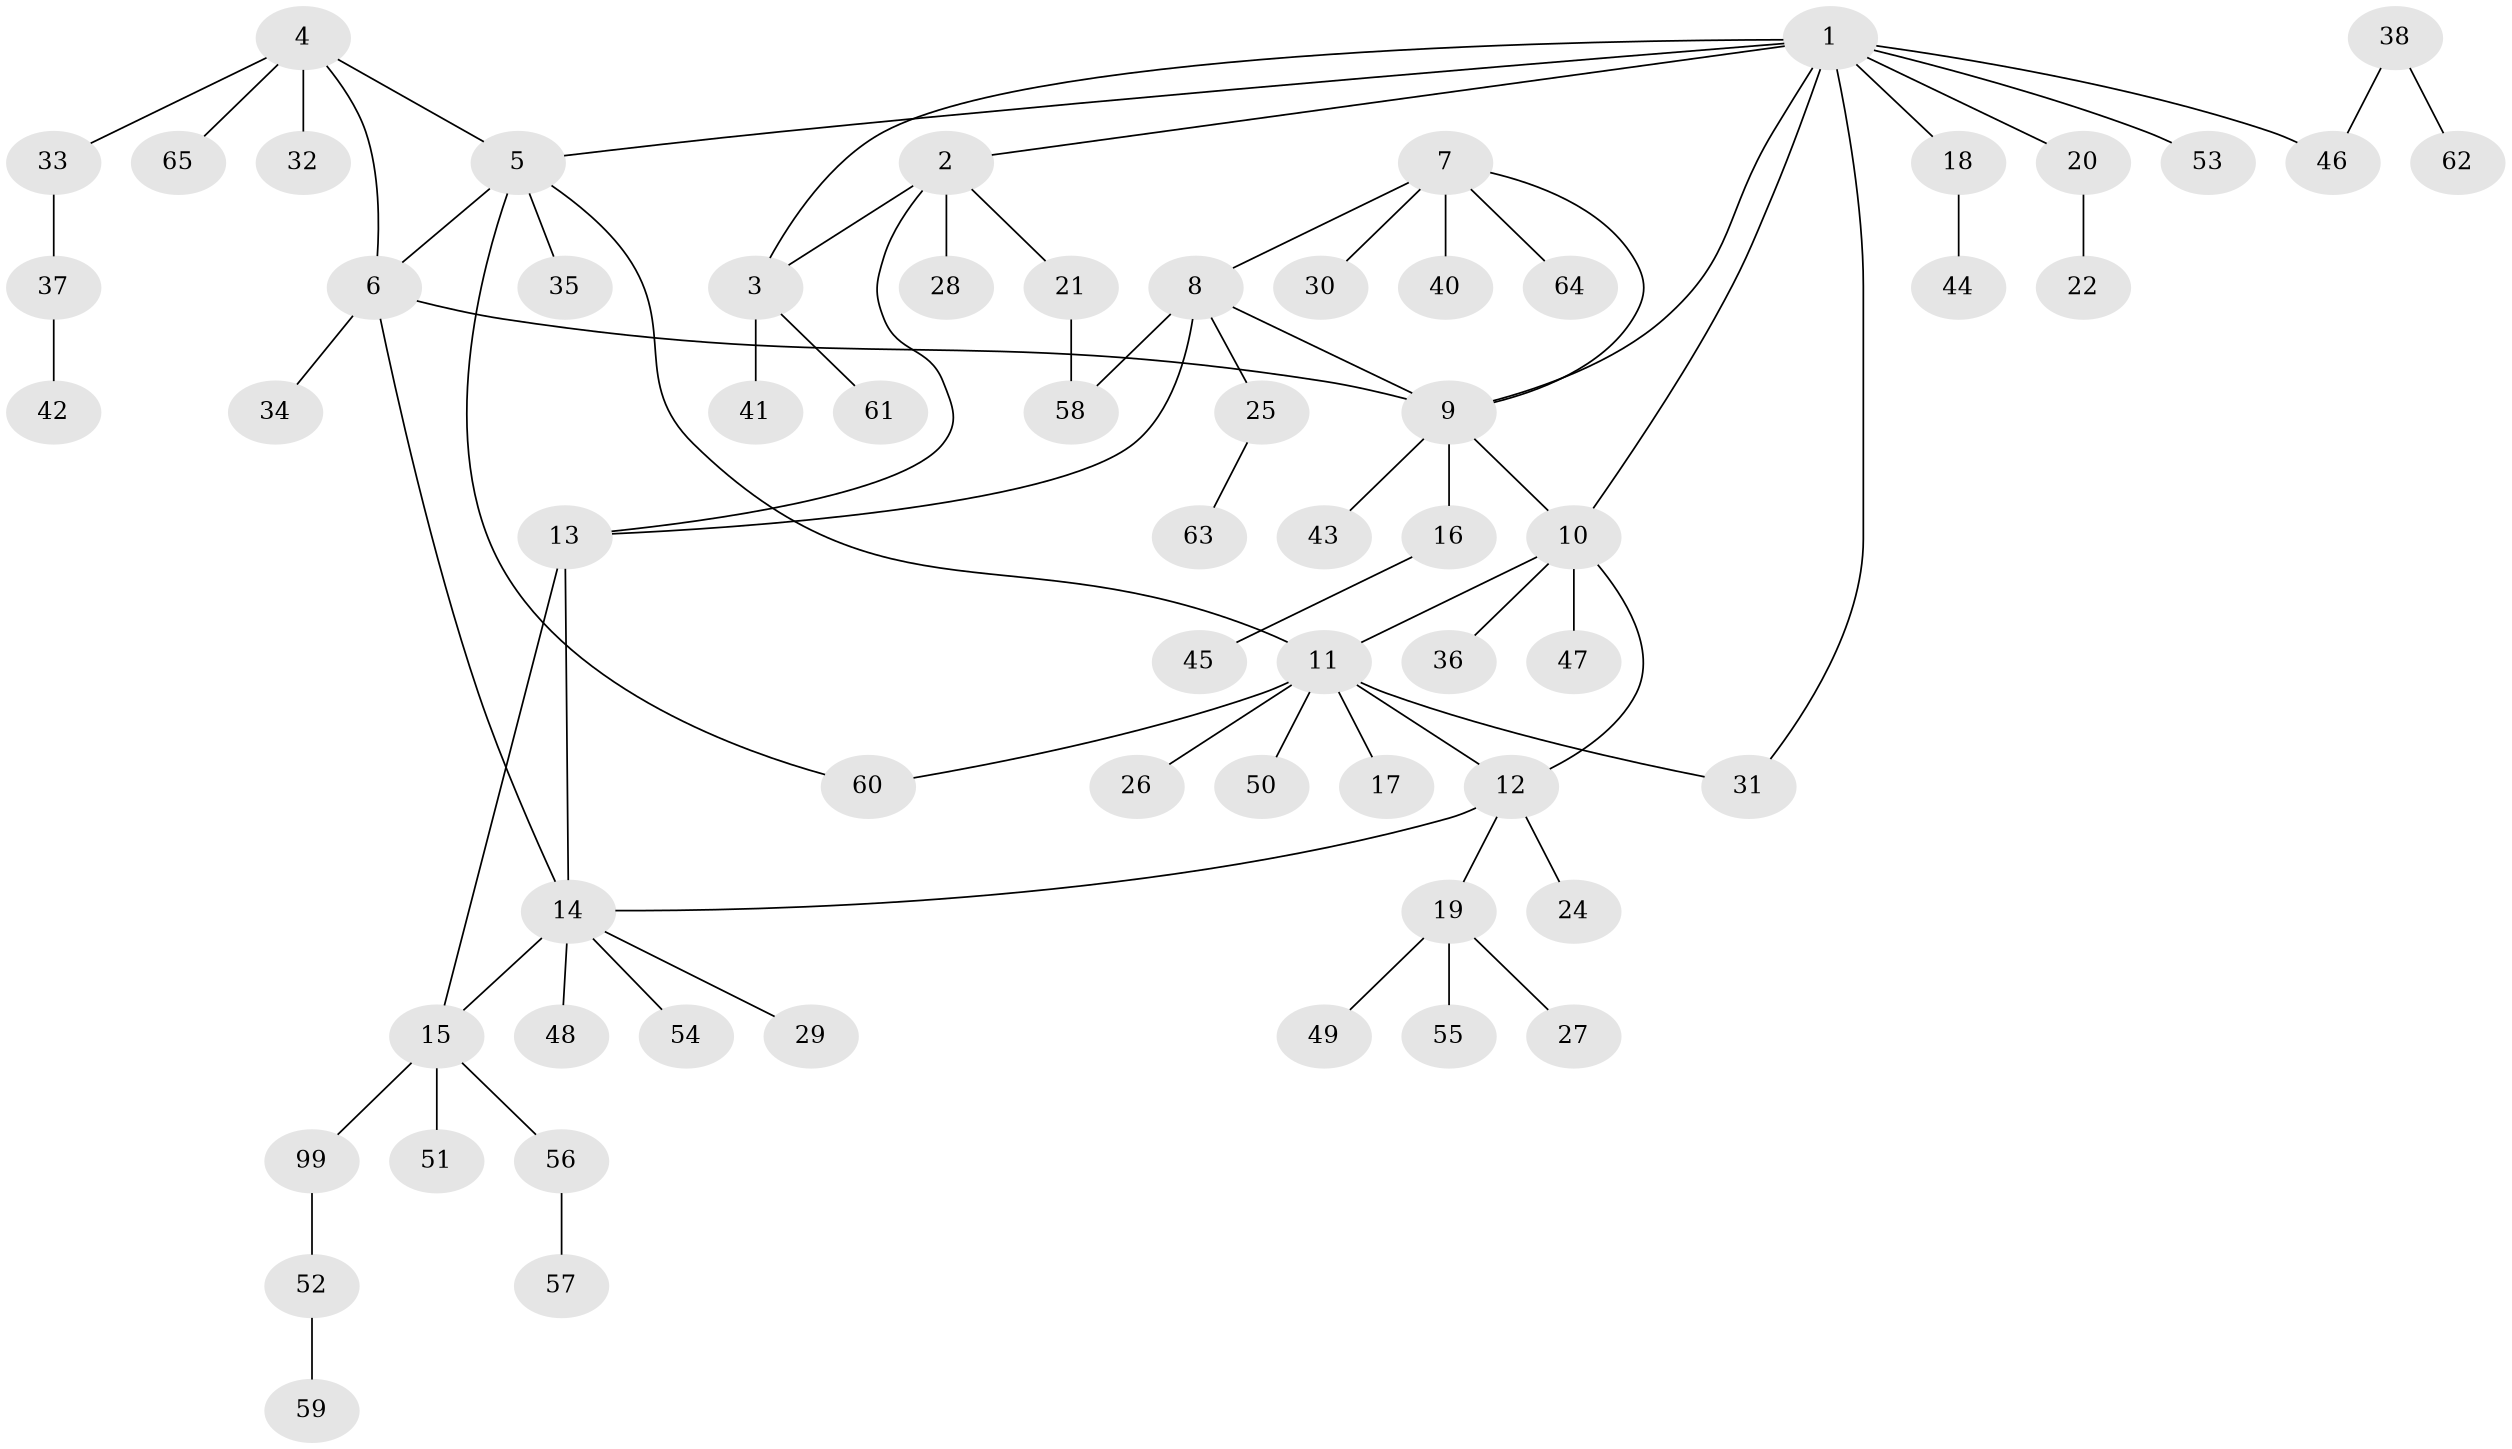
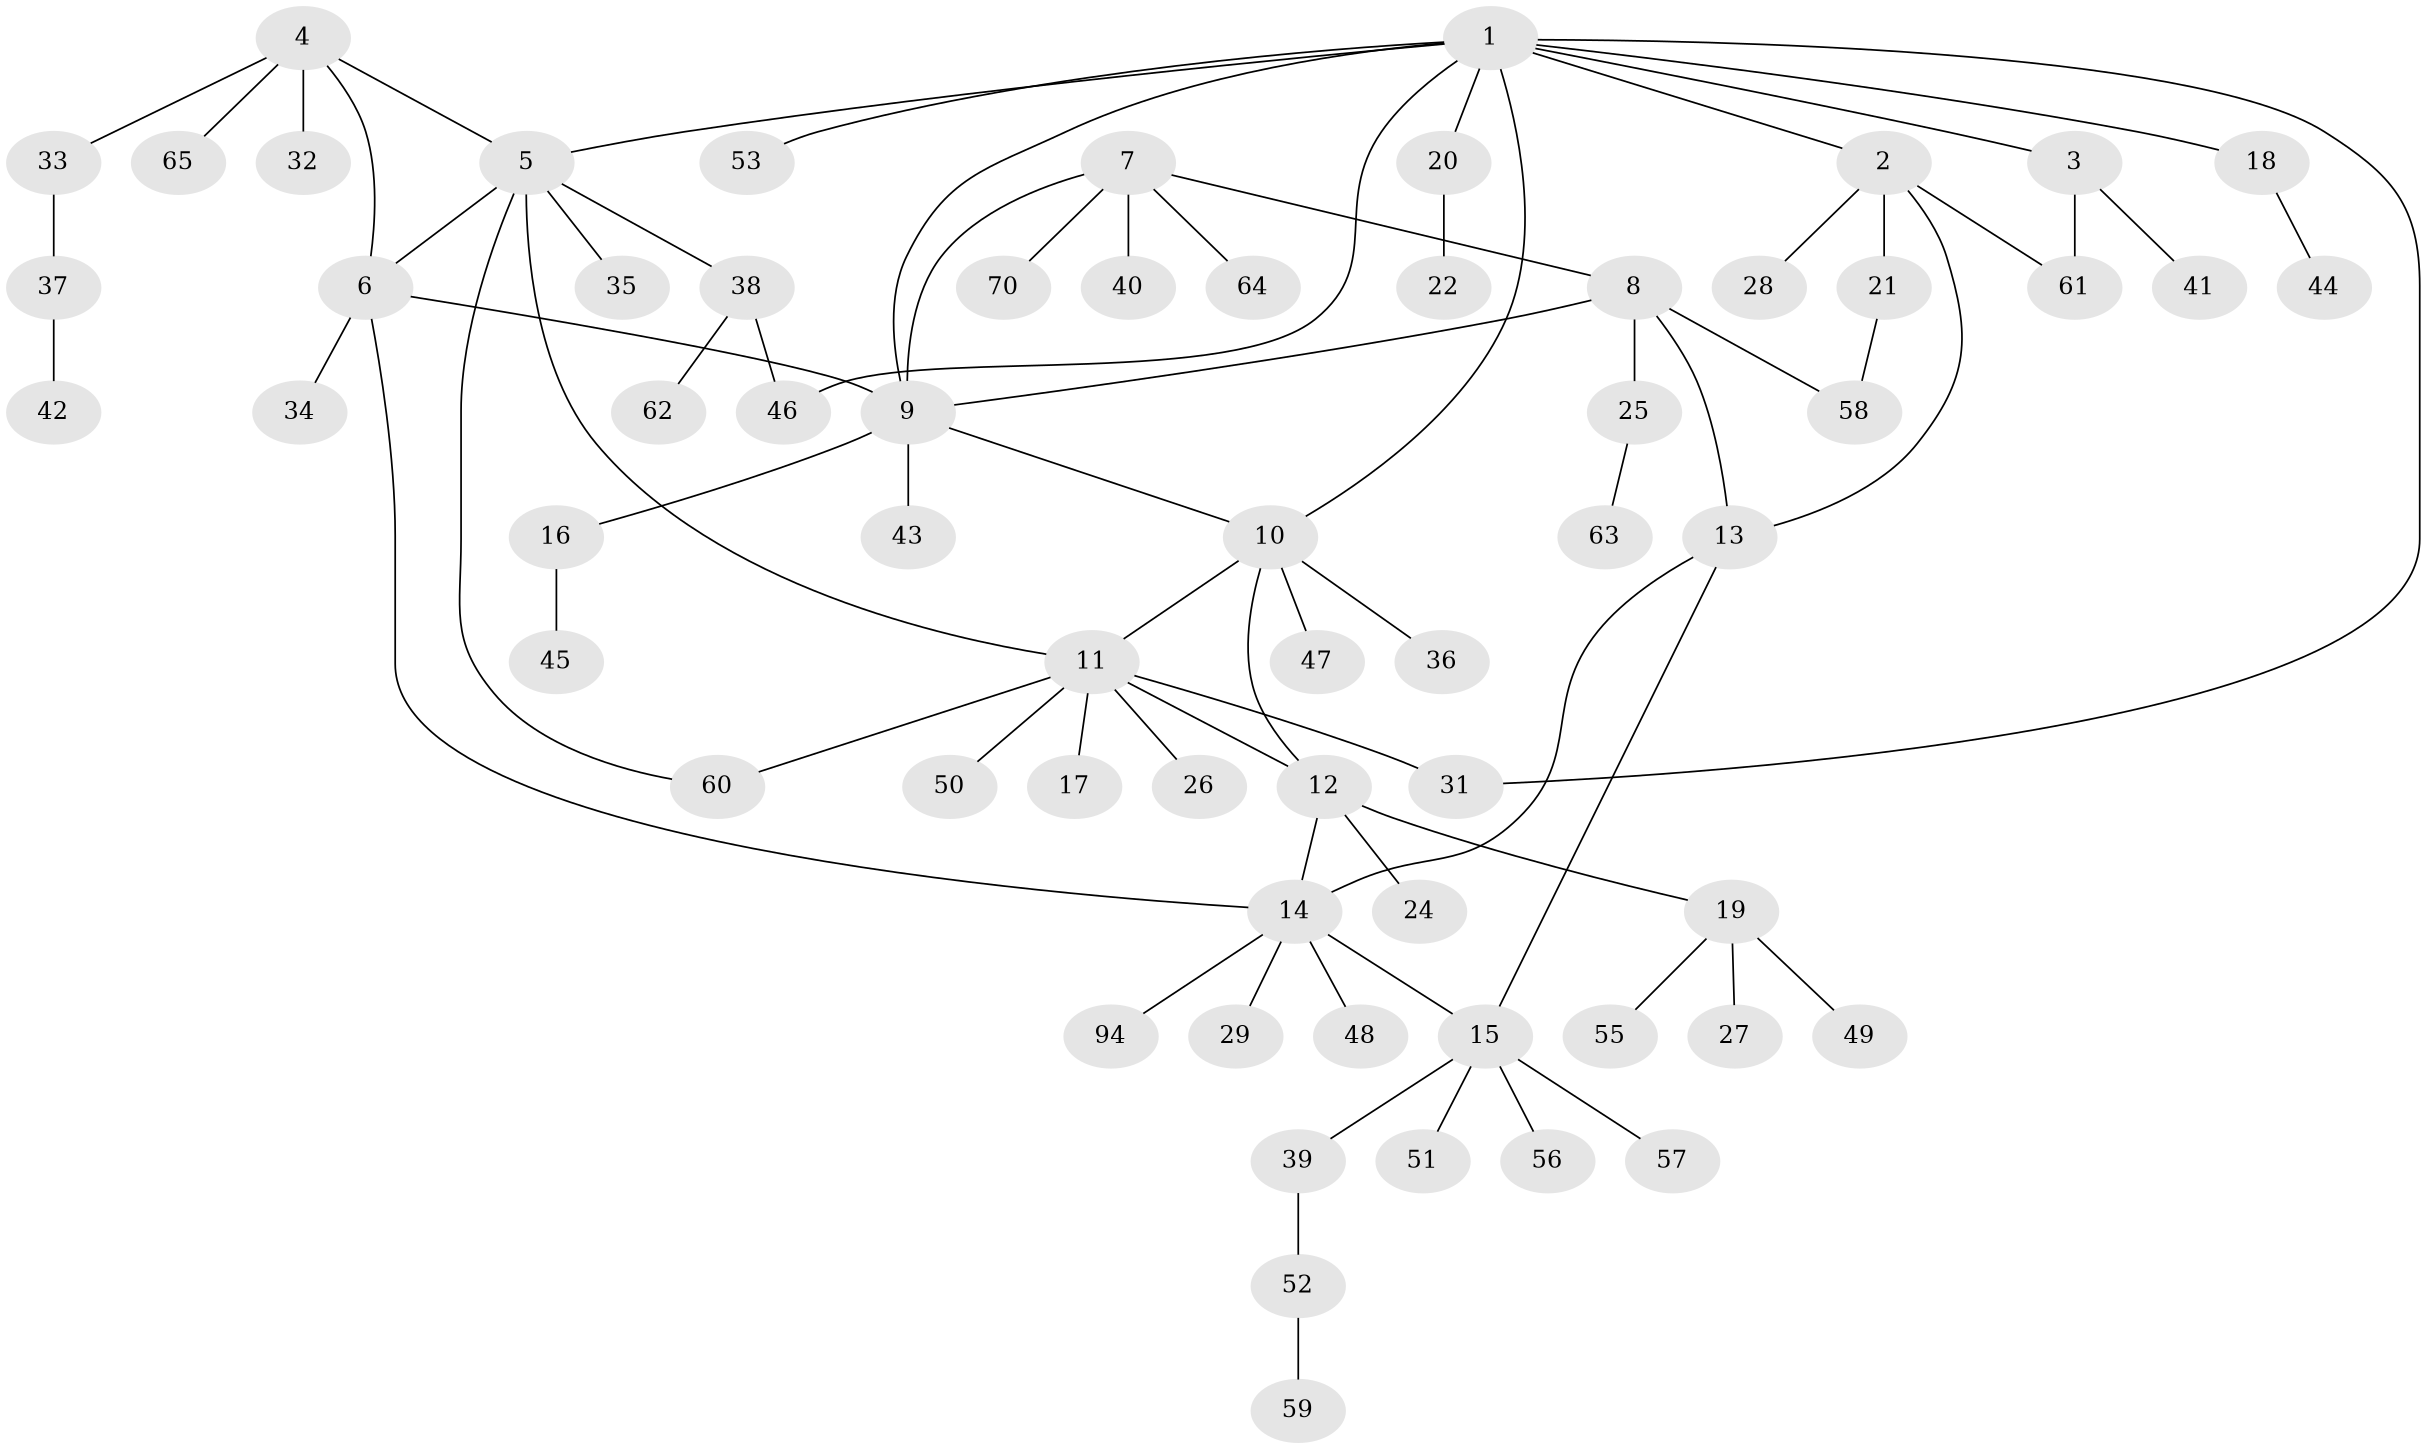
edge "5" -- "38": added
edge "2" -- "3": now "2" -- "61"
node "30": label "30" -> "70"
node "54": label "54" -> "94"
node "99": label "99" -> "39"
edge "56" -- "57": now "15" -- "57"
